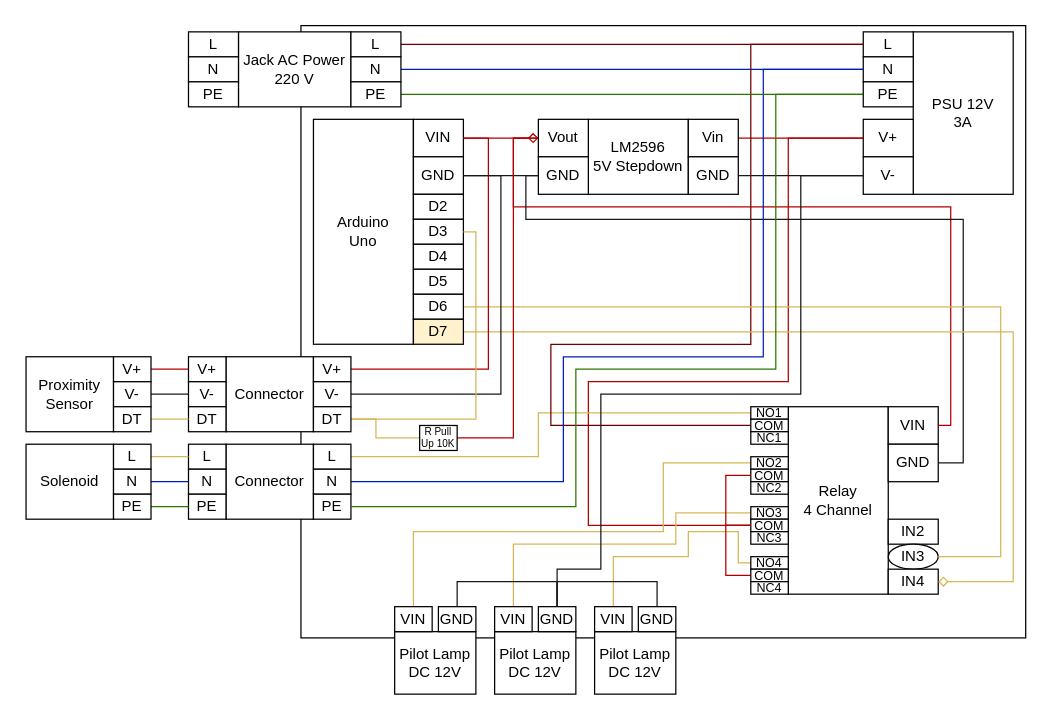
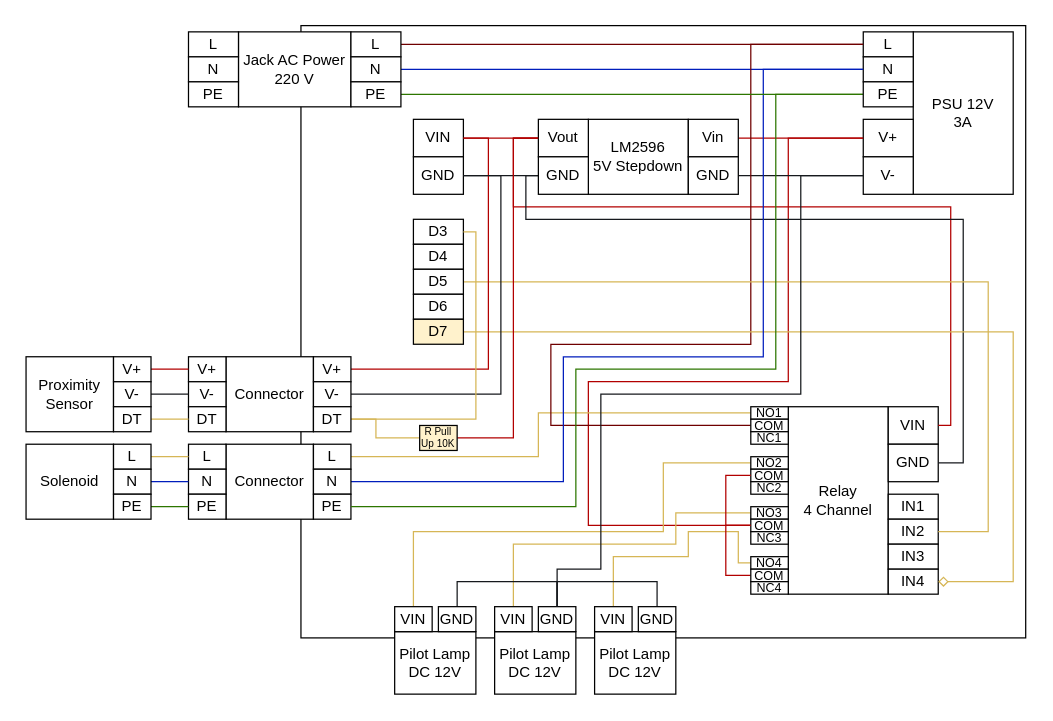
node "D2": removed
node "Arduino Uno": removed
edge "D5" -- "IN2": added
edge "R Pull Up 10K" -> "Vout": arrowhead diamond -> none
edge "D6" -- "IN3": removed
node "R Pull Up 10K": fillcolor #ffffff -> #fff2cc
node "IN1": added
node "IN3": shape ellipse -> rectangle
